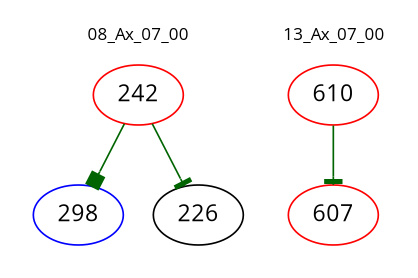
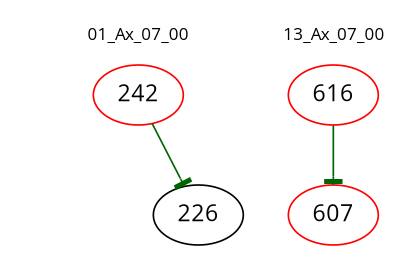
cluster "08_Ax_07_00": label "08_Ax_07_00" -> "01_Ax_07_00"
node "610": label "610" -> "616"
node "298": removed
